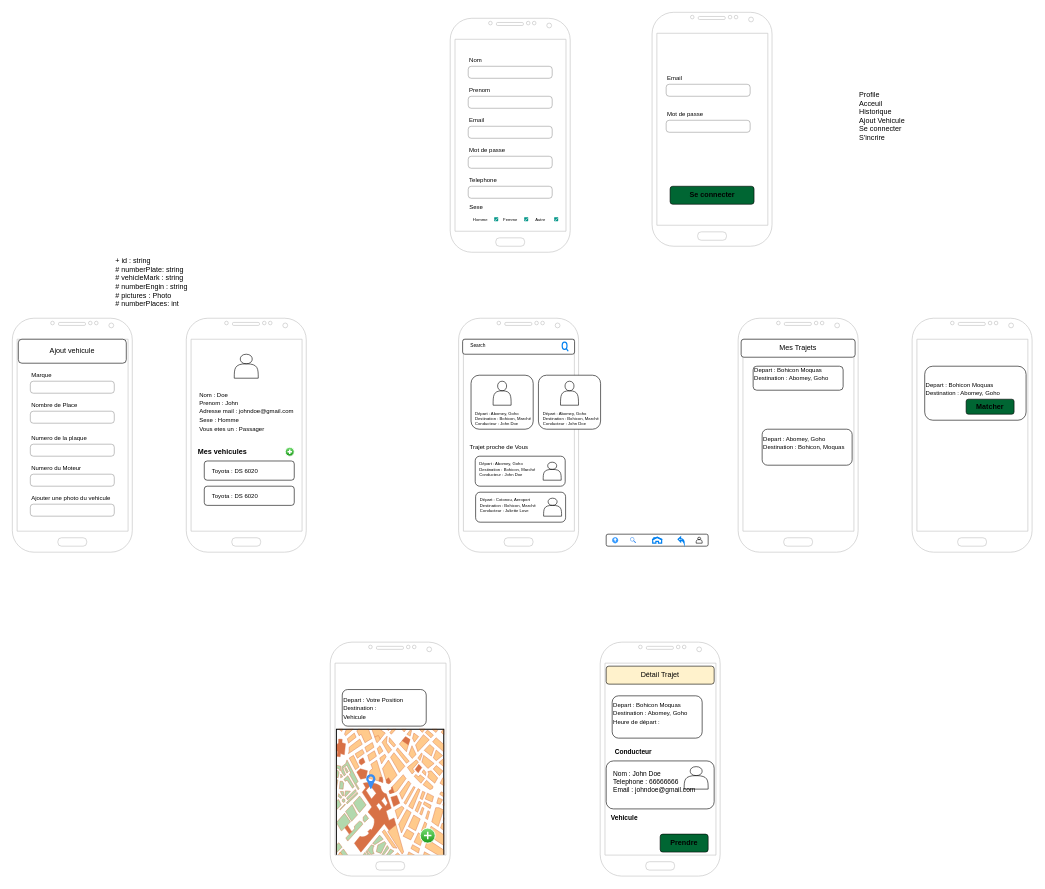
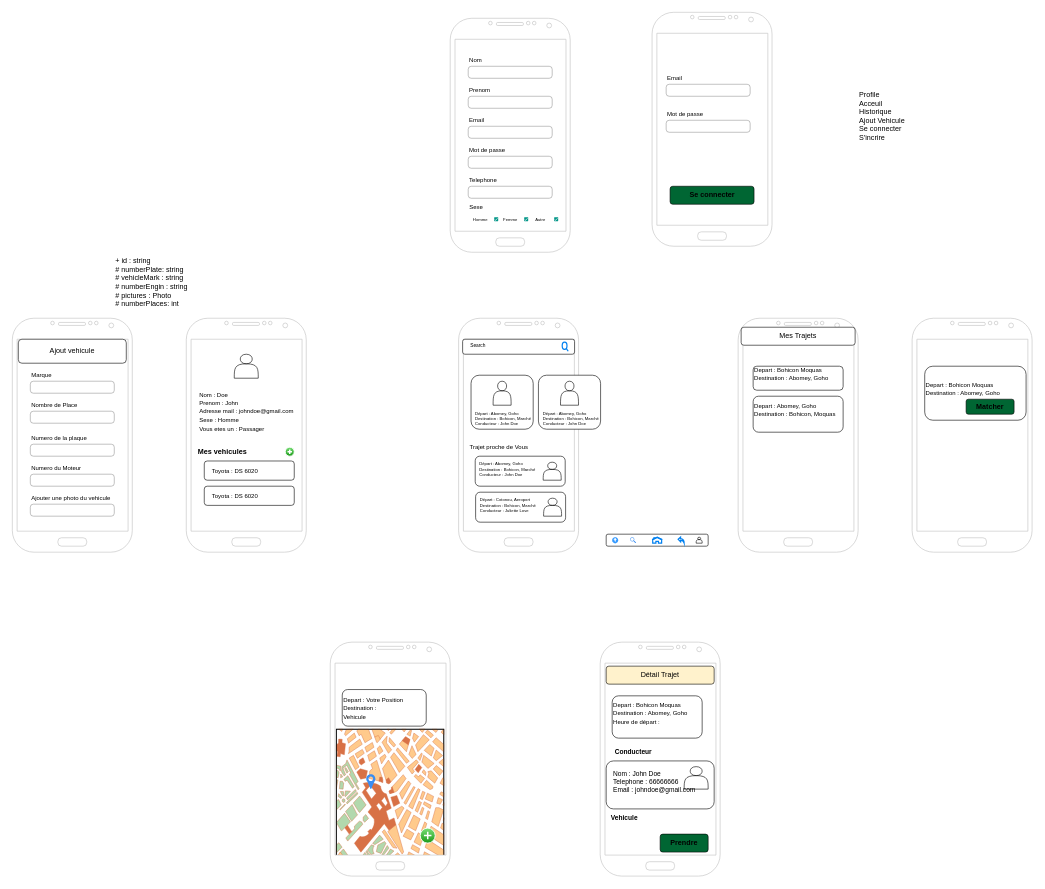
node "Mes Trajets": moved (798, 348) -> (798, 336)
node "Depart : Abomey, Goho Destination : Bohicon, Moquas": moved (807, 447) -> (798, 414)
